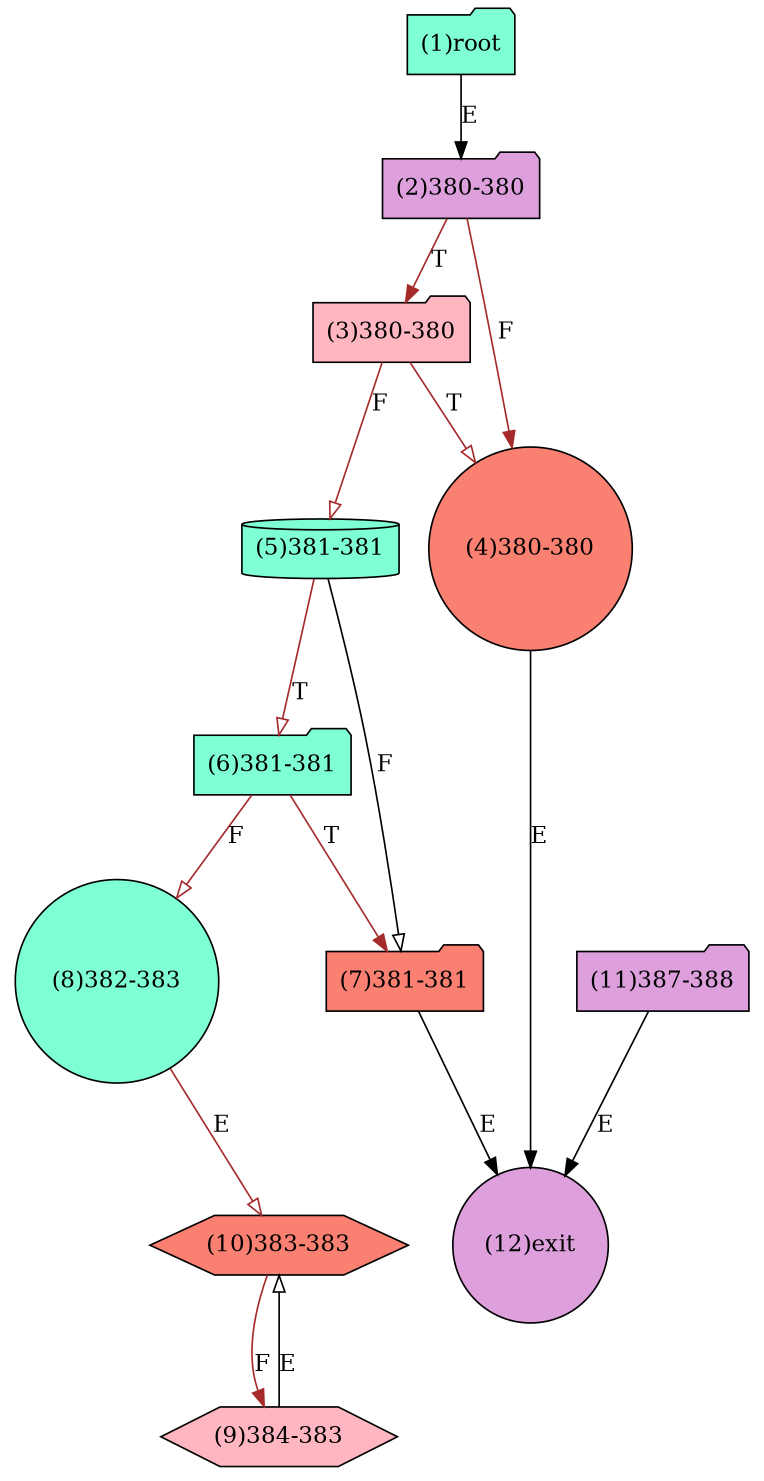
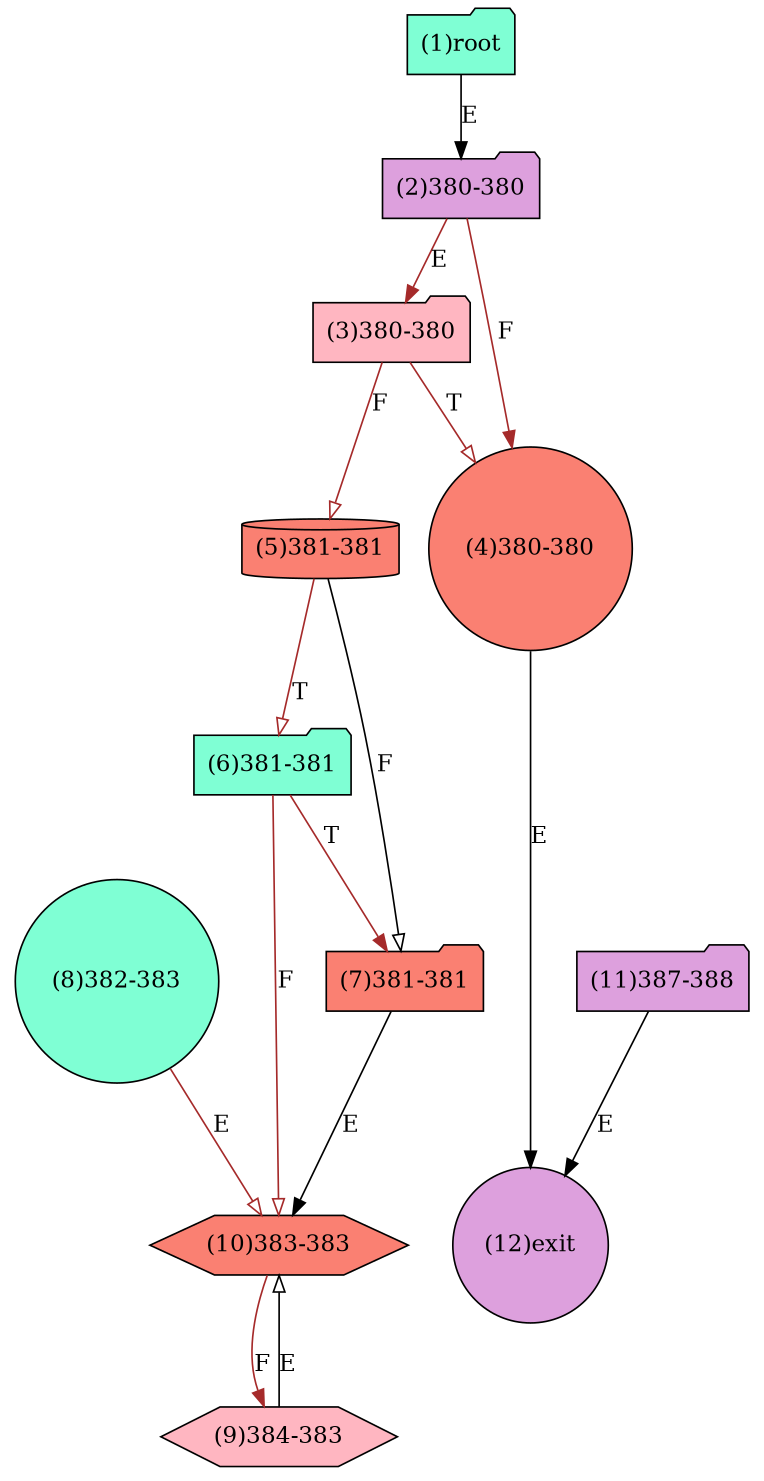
edge "(2)380-380" -> "(3)380-380": label "T" -> "E"
node "(5)381-381": fillcolor aquamarine -> salmon
edge "(6)381-381" -> "(8)382-383": now "(6)381-381" -> "(10)383-383"
edge "(7)381-381" -> "(12)exit": now "(7)381-381" -> "(10)383-383"
